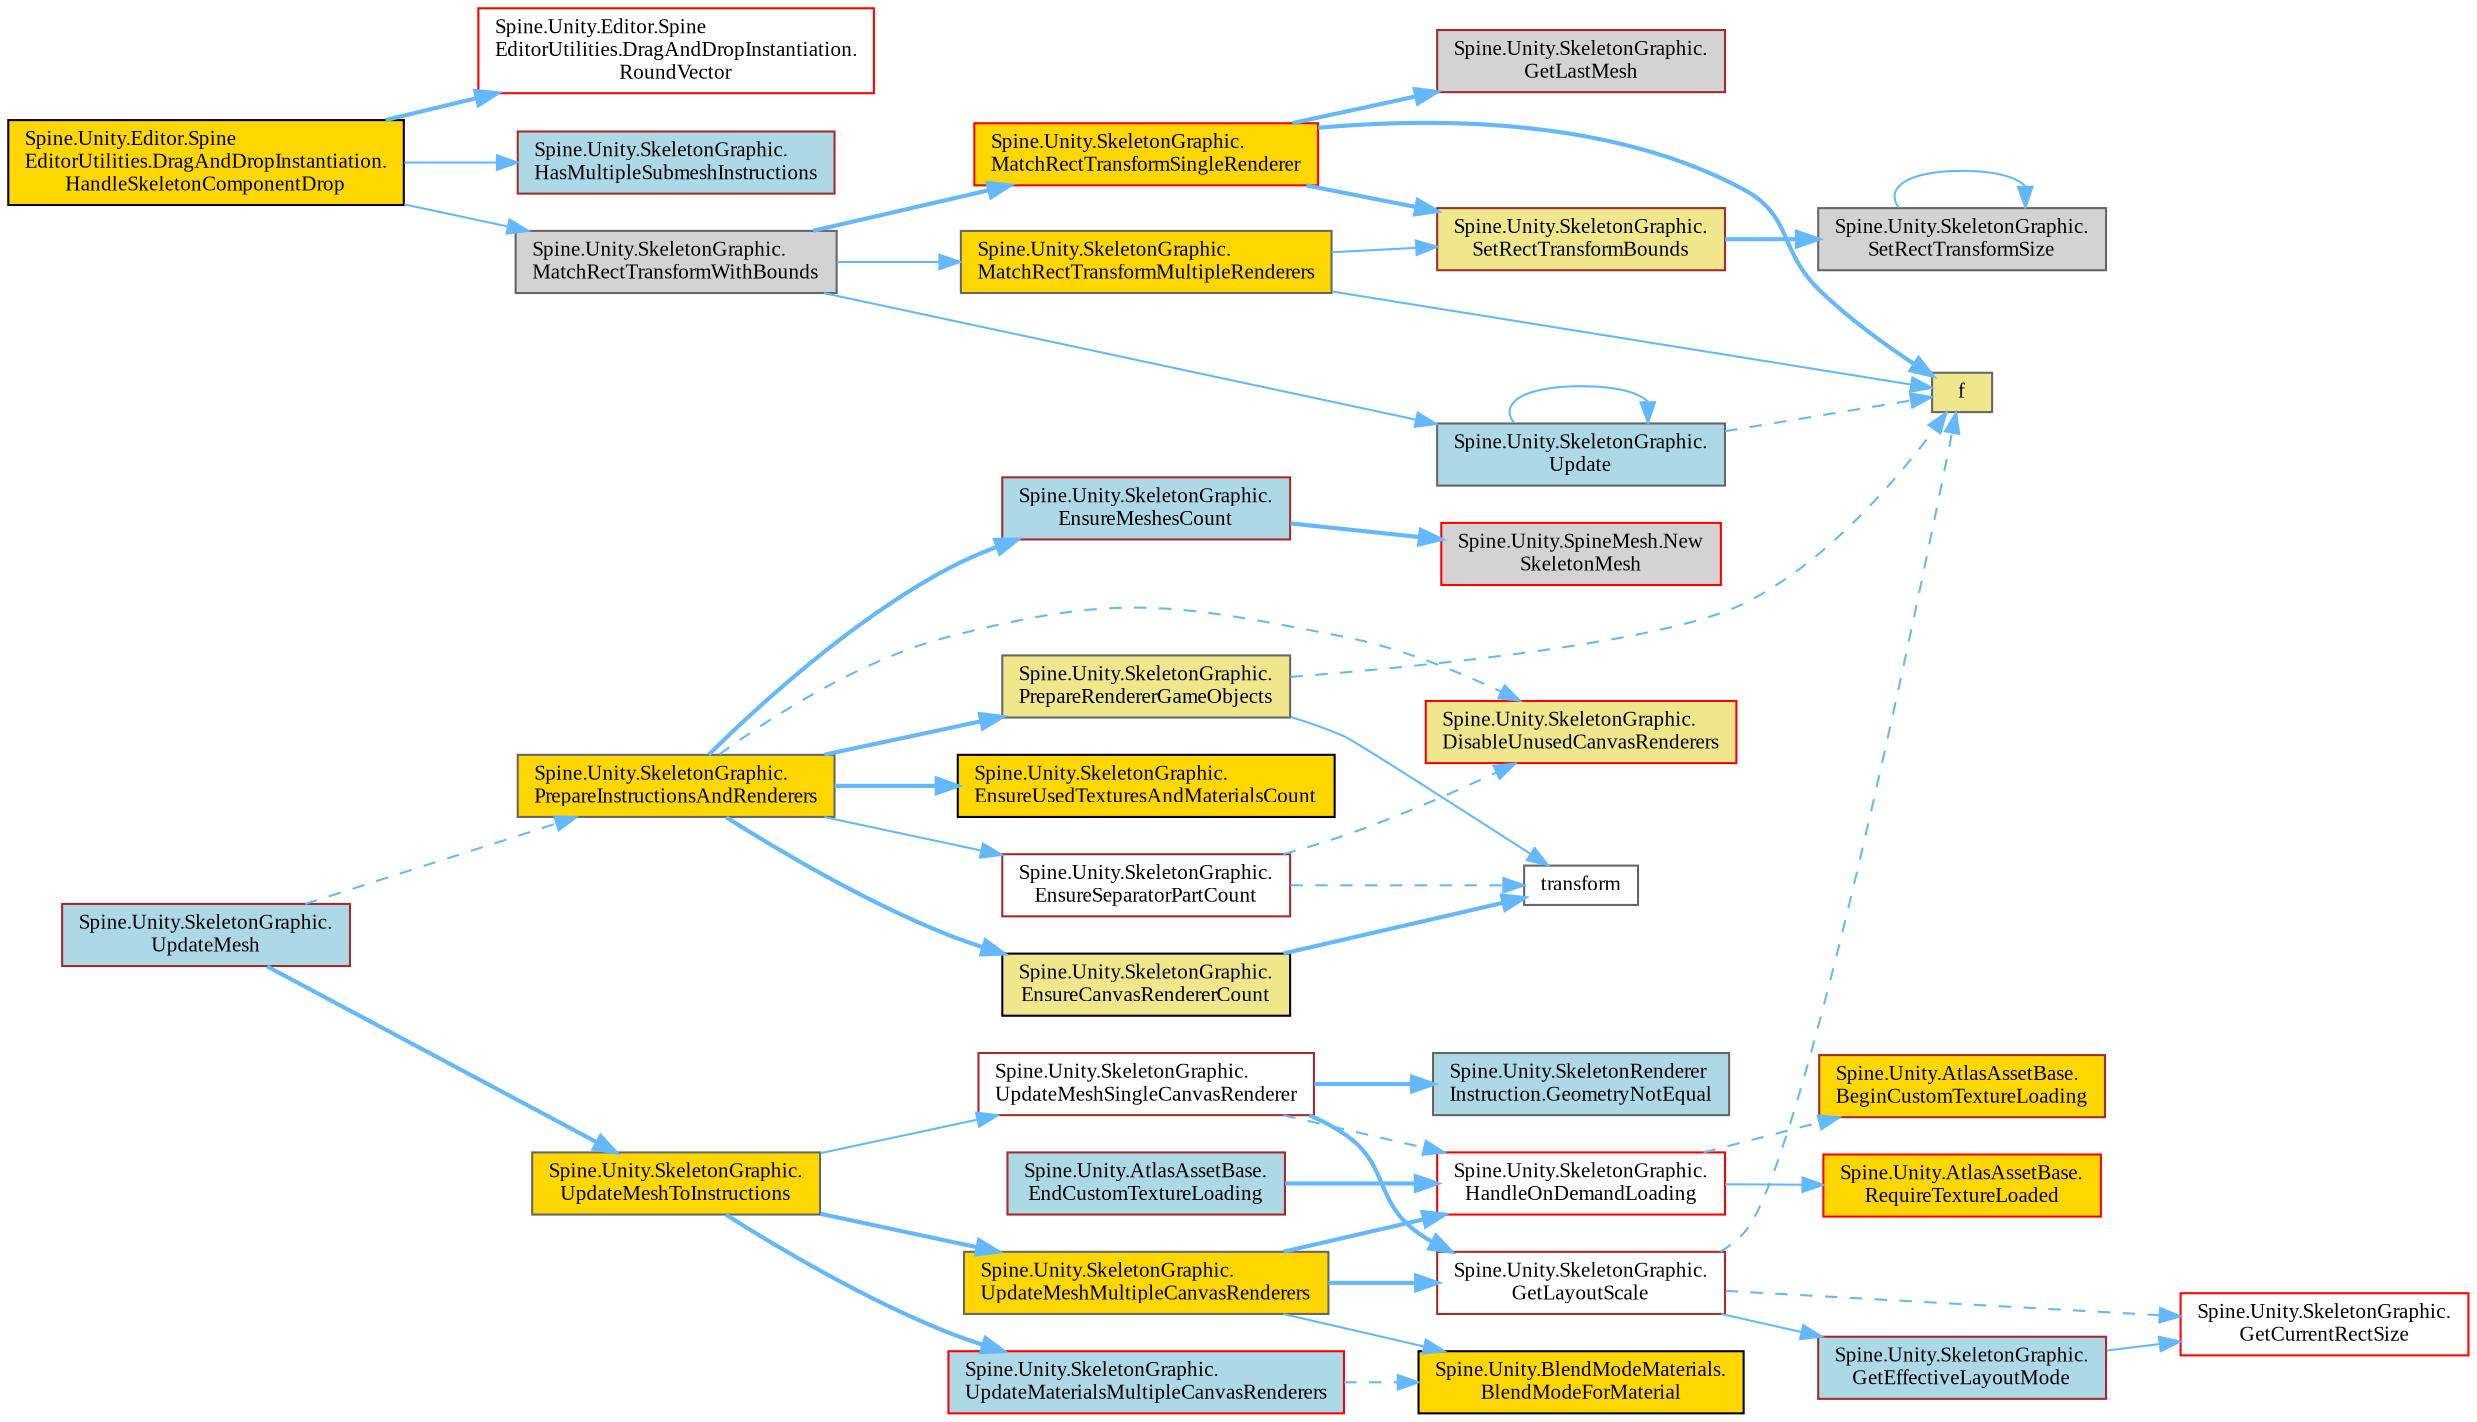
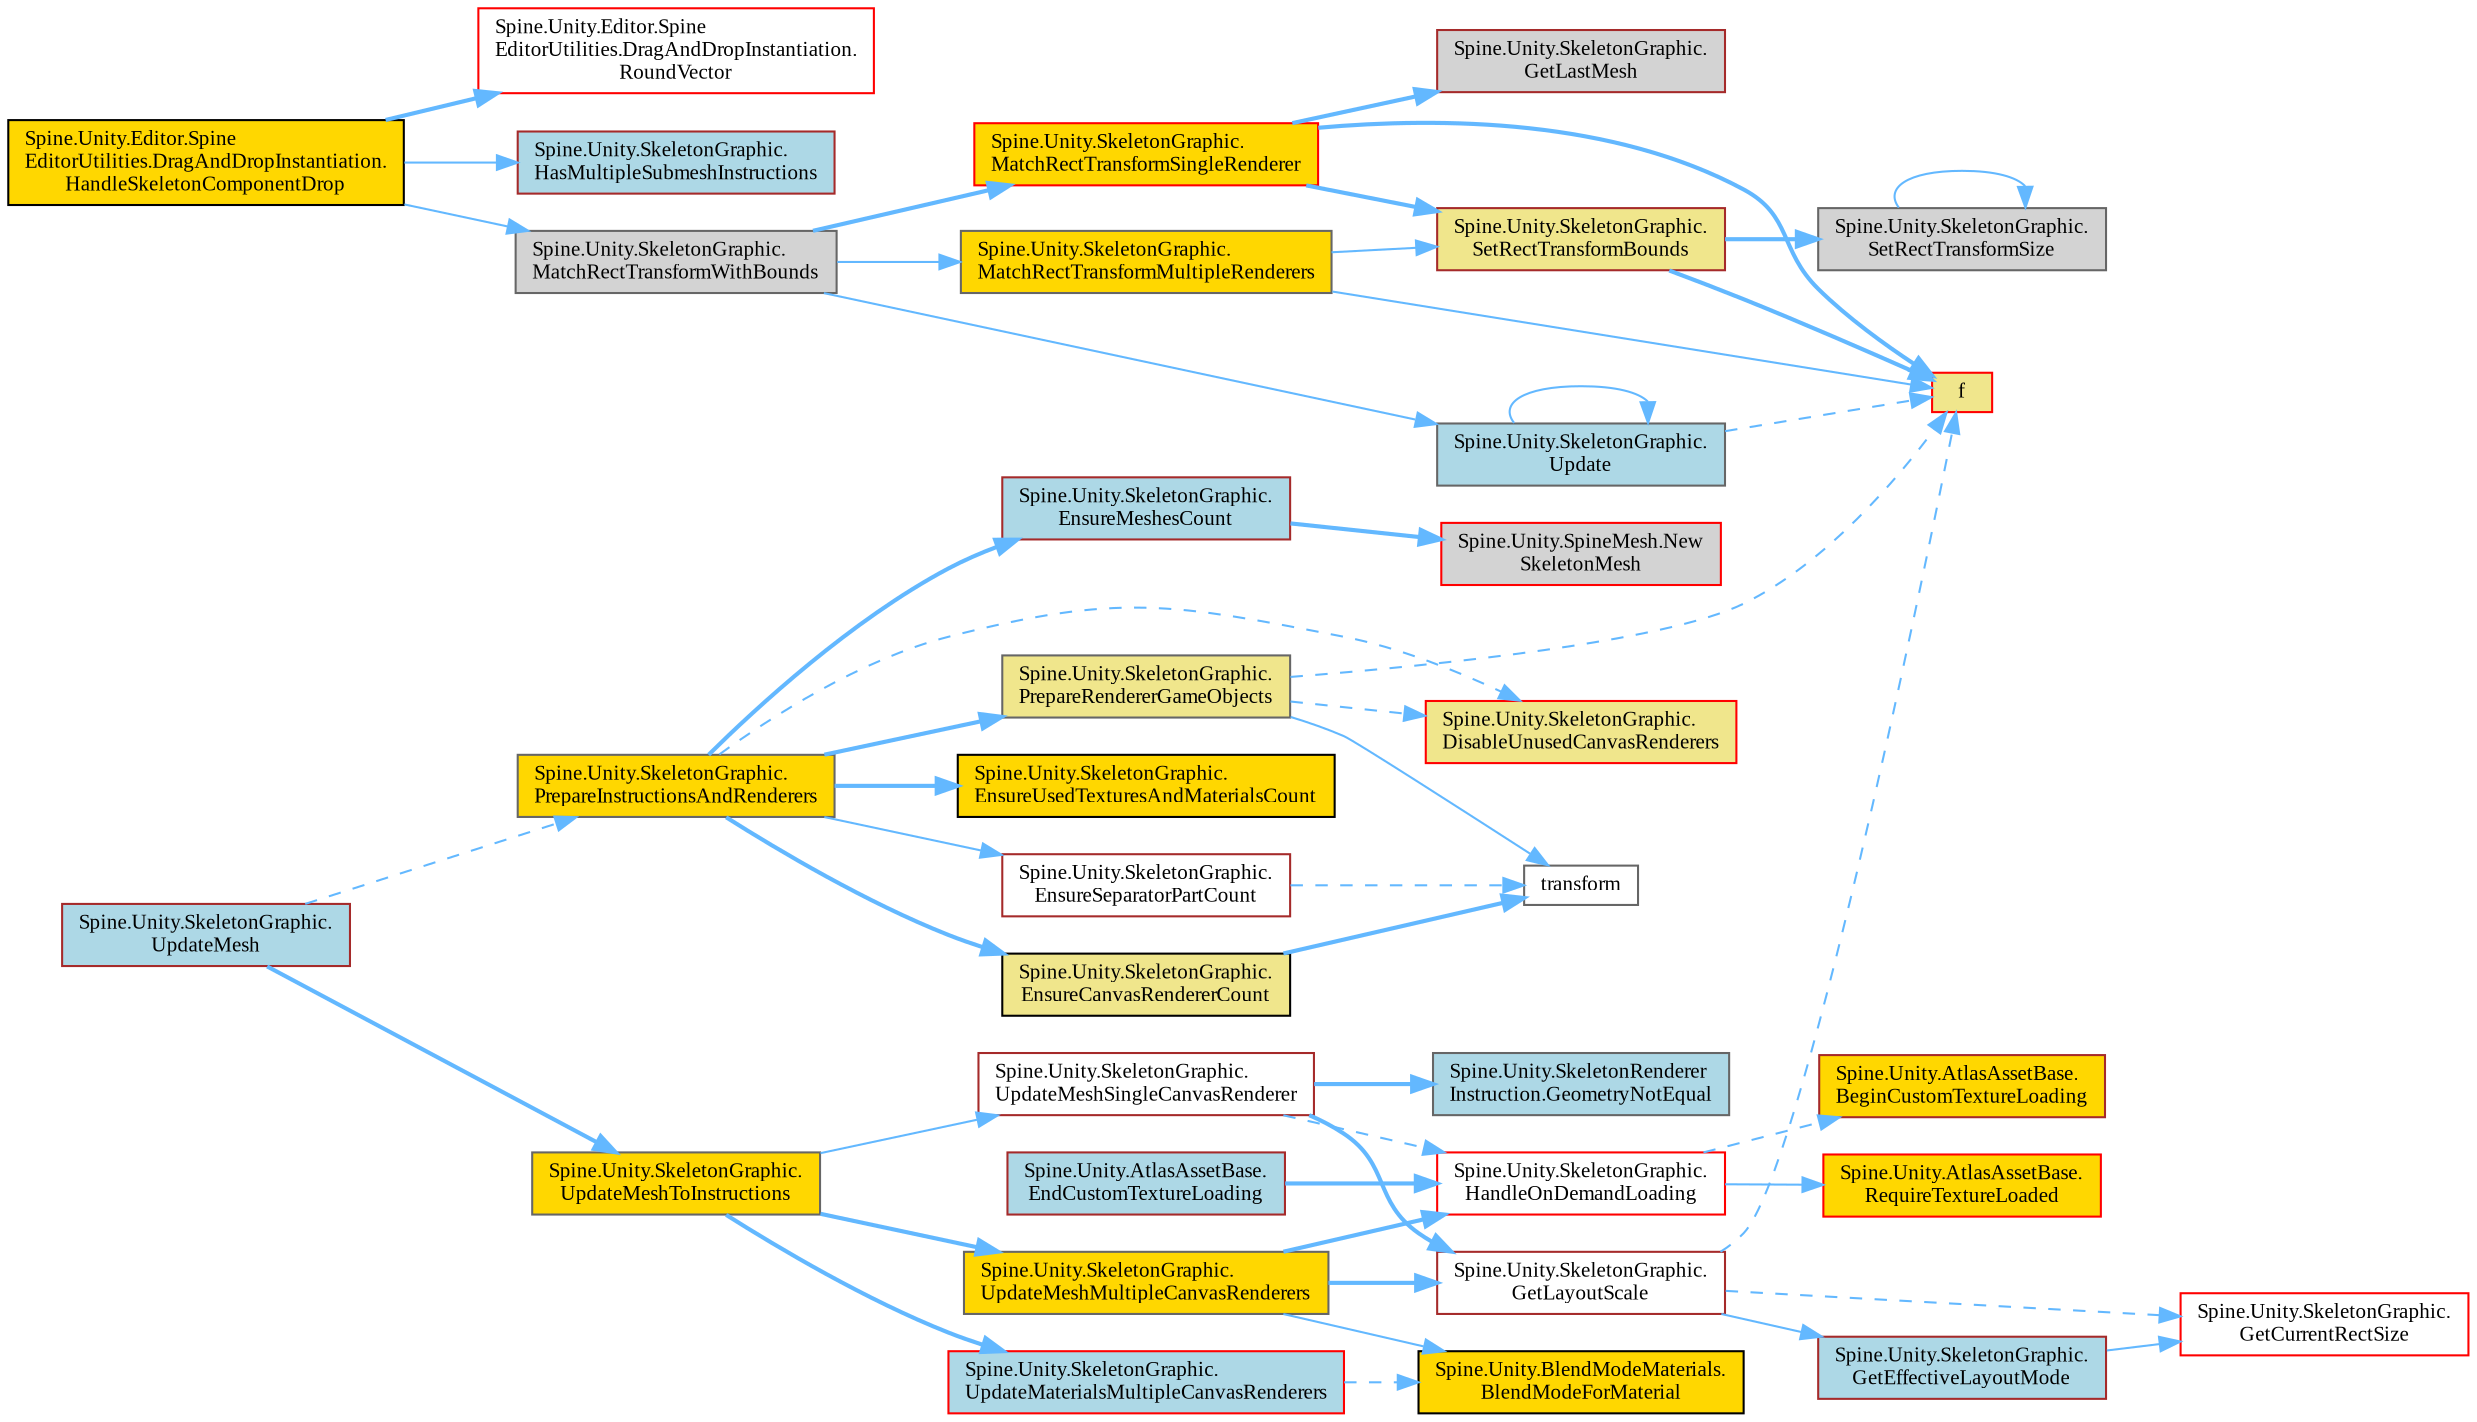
edge "Spine.Unity.SkeletonGraphic. SetRectTransformBounds" -> "f": added
node "f": color gray40 -> red
edge "Spine.Unity.SkeletonGraphic. EnsureSeparatorPartCount" -> "Spine.Unity.SkeletonGraphic. DisableUnusedCanvasRenderers": now "Spine.Unity.SkeletonGraphic. PrepareRendererGameObjects" -> "Spine.Unity.SkeletonGraphic. DisableUnusedCanvasRenderers"
